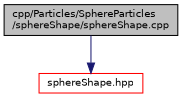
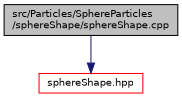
node "cpp/Particles/SphereParticles /sphereShape/sphereShape.cpp": label "cpp/Particles/SphereParticles /sphereShape/sphereShape.cpp" -> "src/Particles/SphereParticles /sphereShape/sphereShape.cpp"
